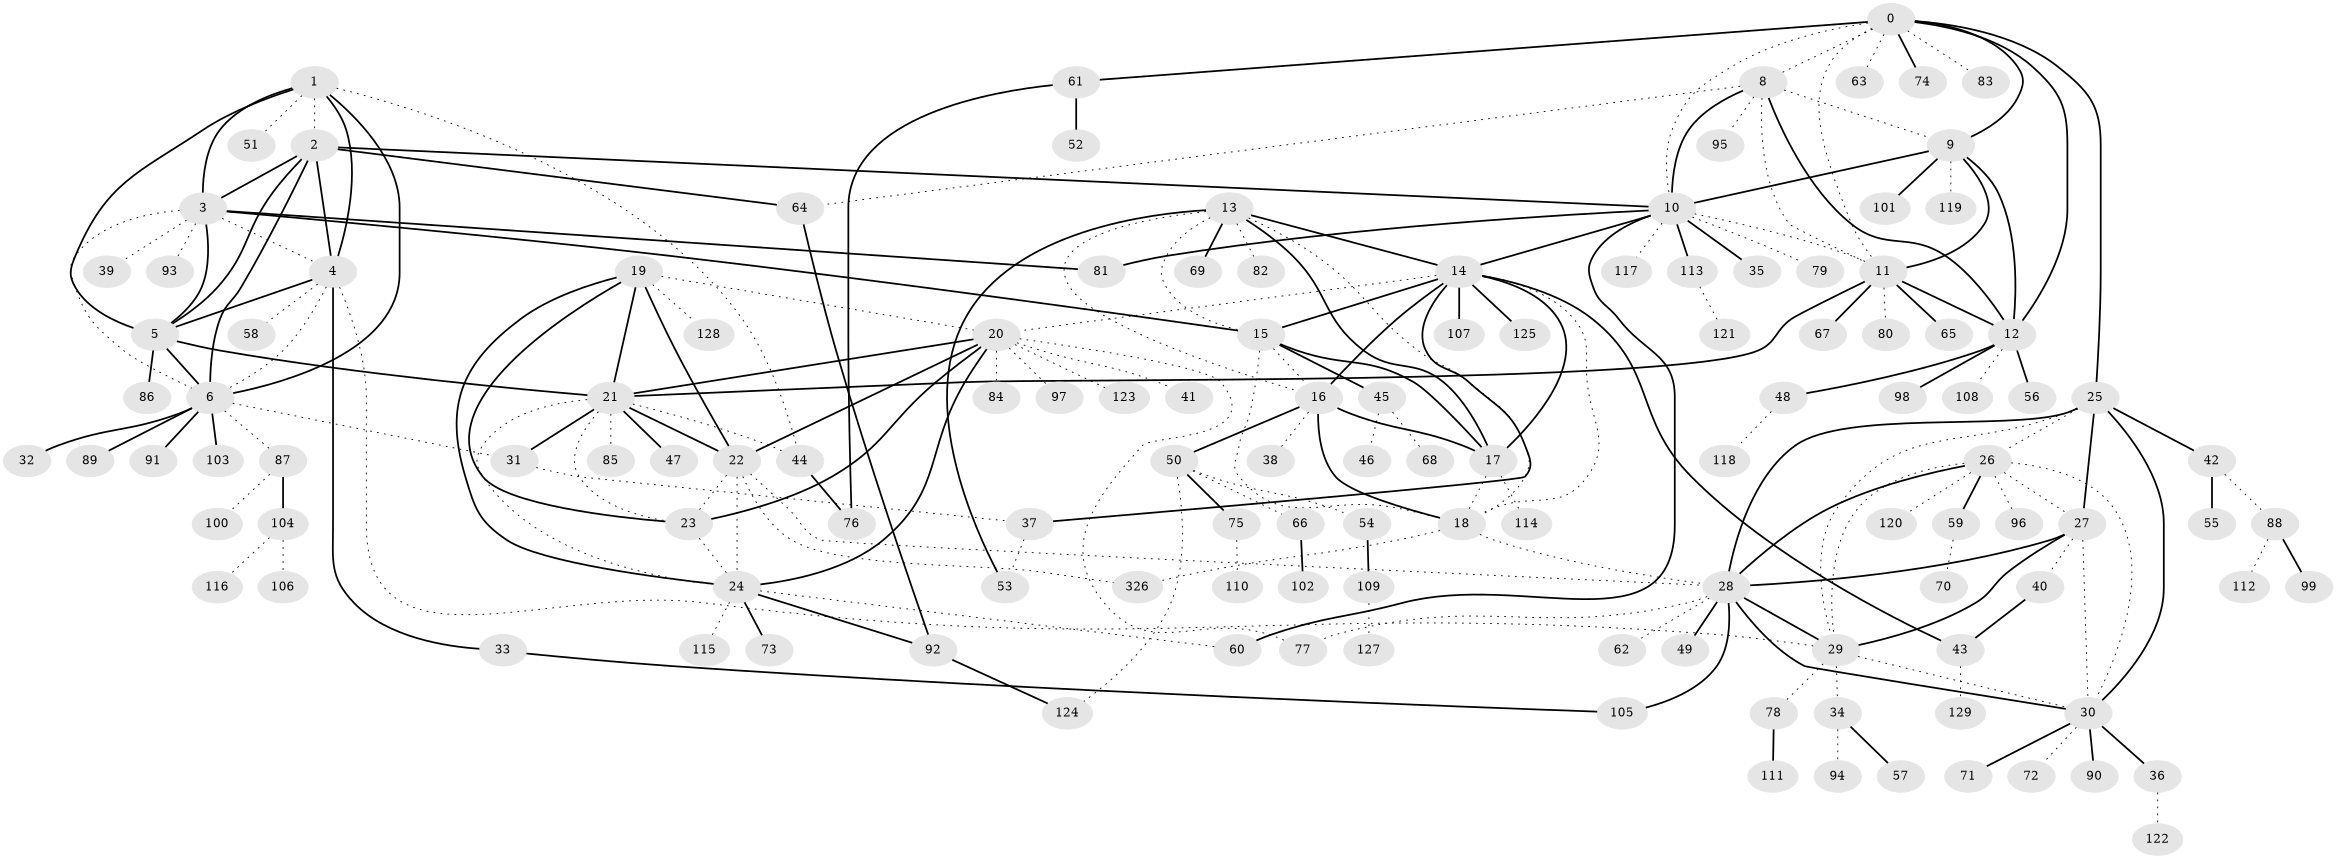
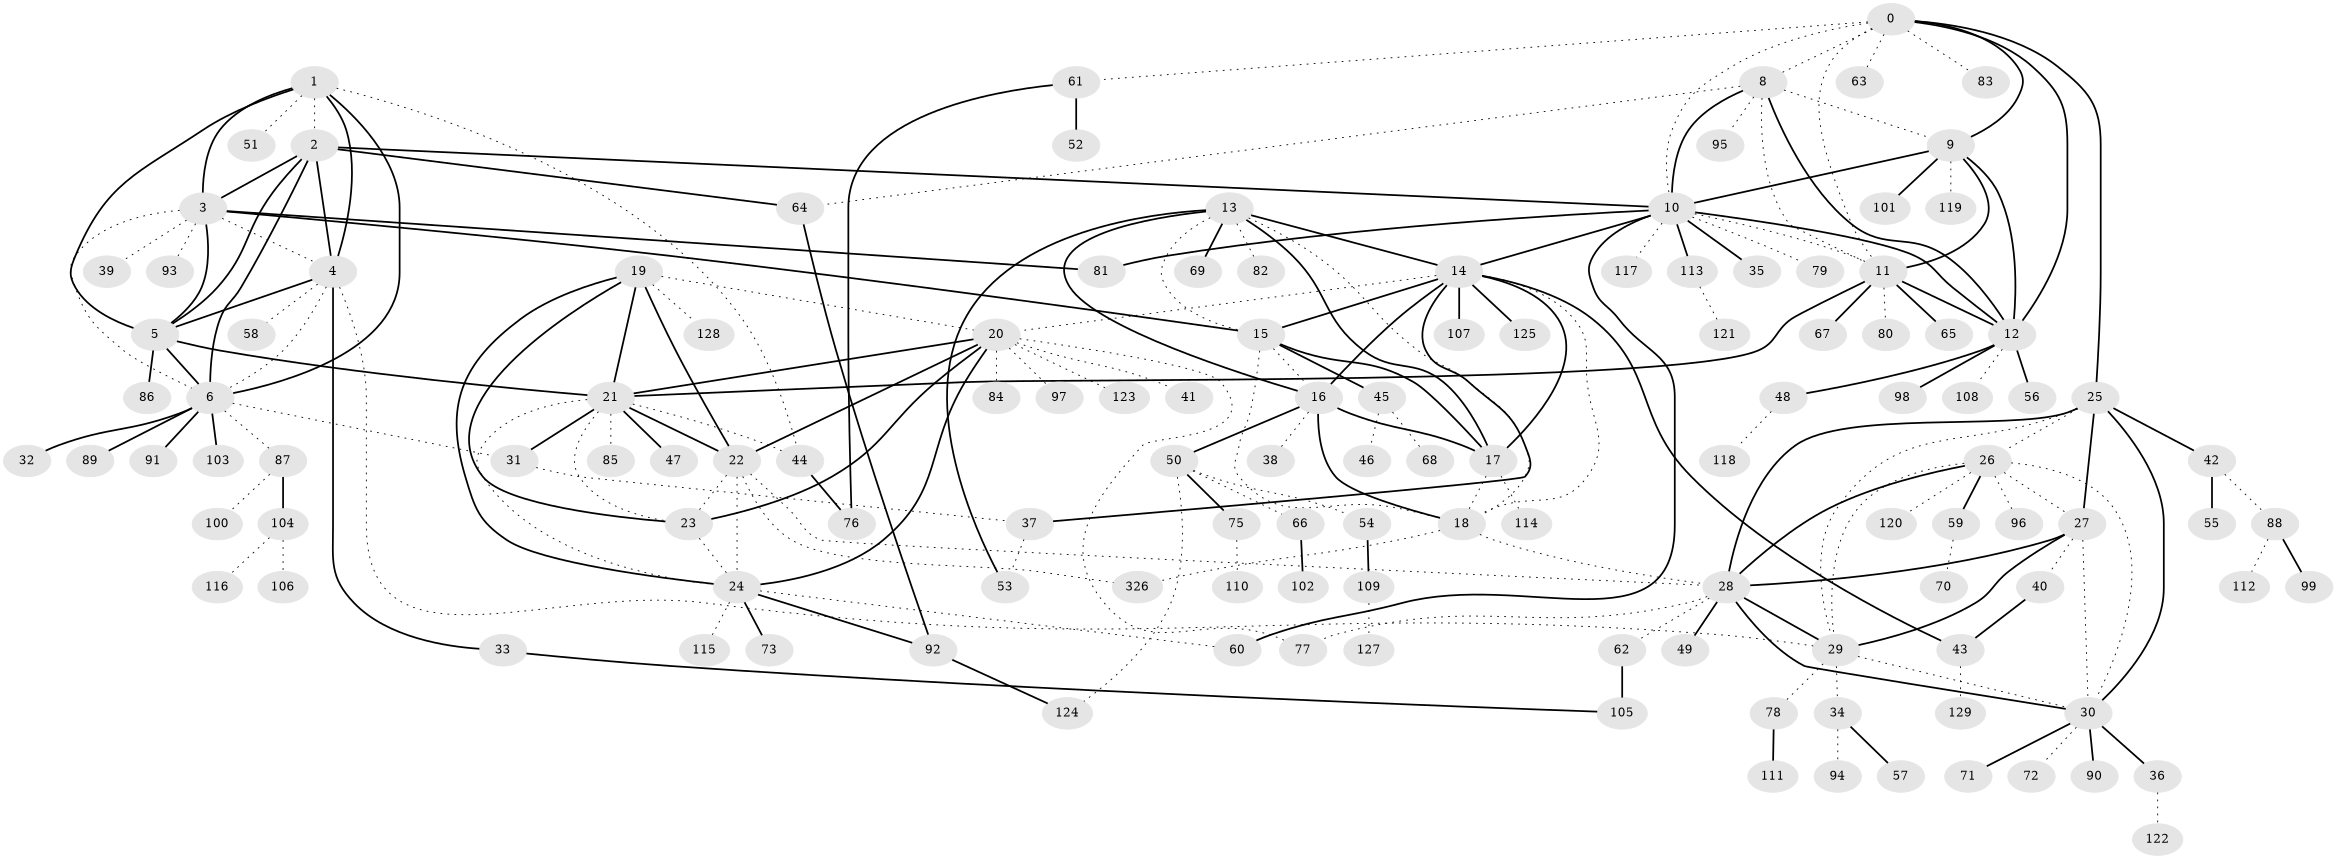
edge "0" -- "61": style bold -> dotted
node "74": removed
edge "10" -- "12": added
edge "13" -- "16": style dotted -> bold
edge "28" -- "105": now "62" -- "105"
